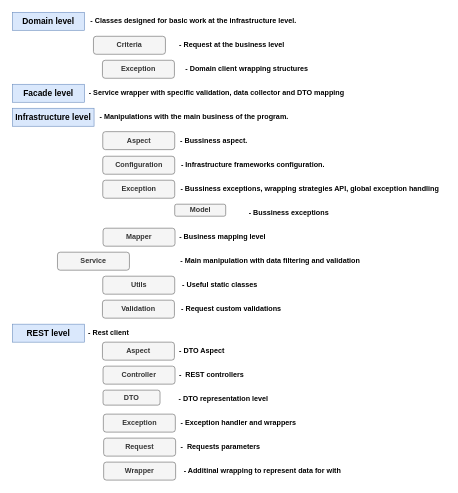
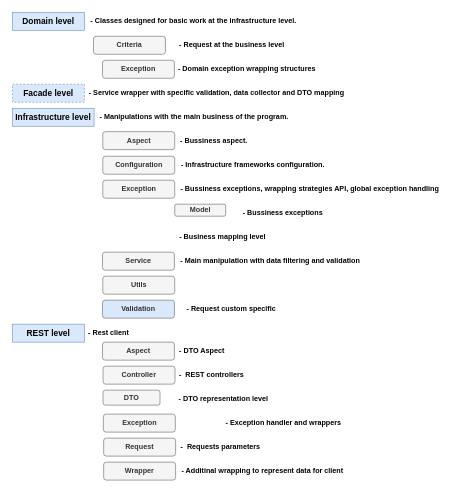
node "- Domain client wrapping structures": label "- Domain client wrapping structures" -> "- Domain exception wrapping structures"
node "Facade level": style solid -> dashed
node "- Bussiness exceptions": moved (288, 213) -> (282, 213)
node "Mapper": removed
node "Service": moved (93, 261) -> (138, 261)
node "- Useful static classes": removed
node "Validation": fillcolor #f5f5f5 -> #dae8fc
node "- Request custom validations": label "- Request custom validations" -> "- Request custom specific"
node "- Exception handler and wrappers": moved (238, 423) -> (283, 423)
node "- Additinal wrapping to represent data for with": label "- Additinal wrapping to represent data for with" -> "- Additinal wrapping to represent data for client"
